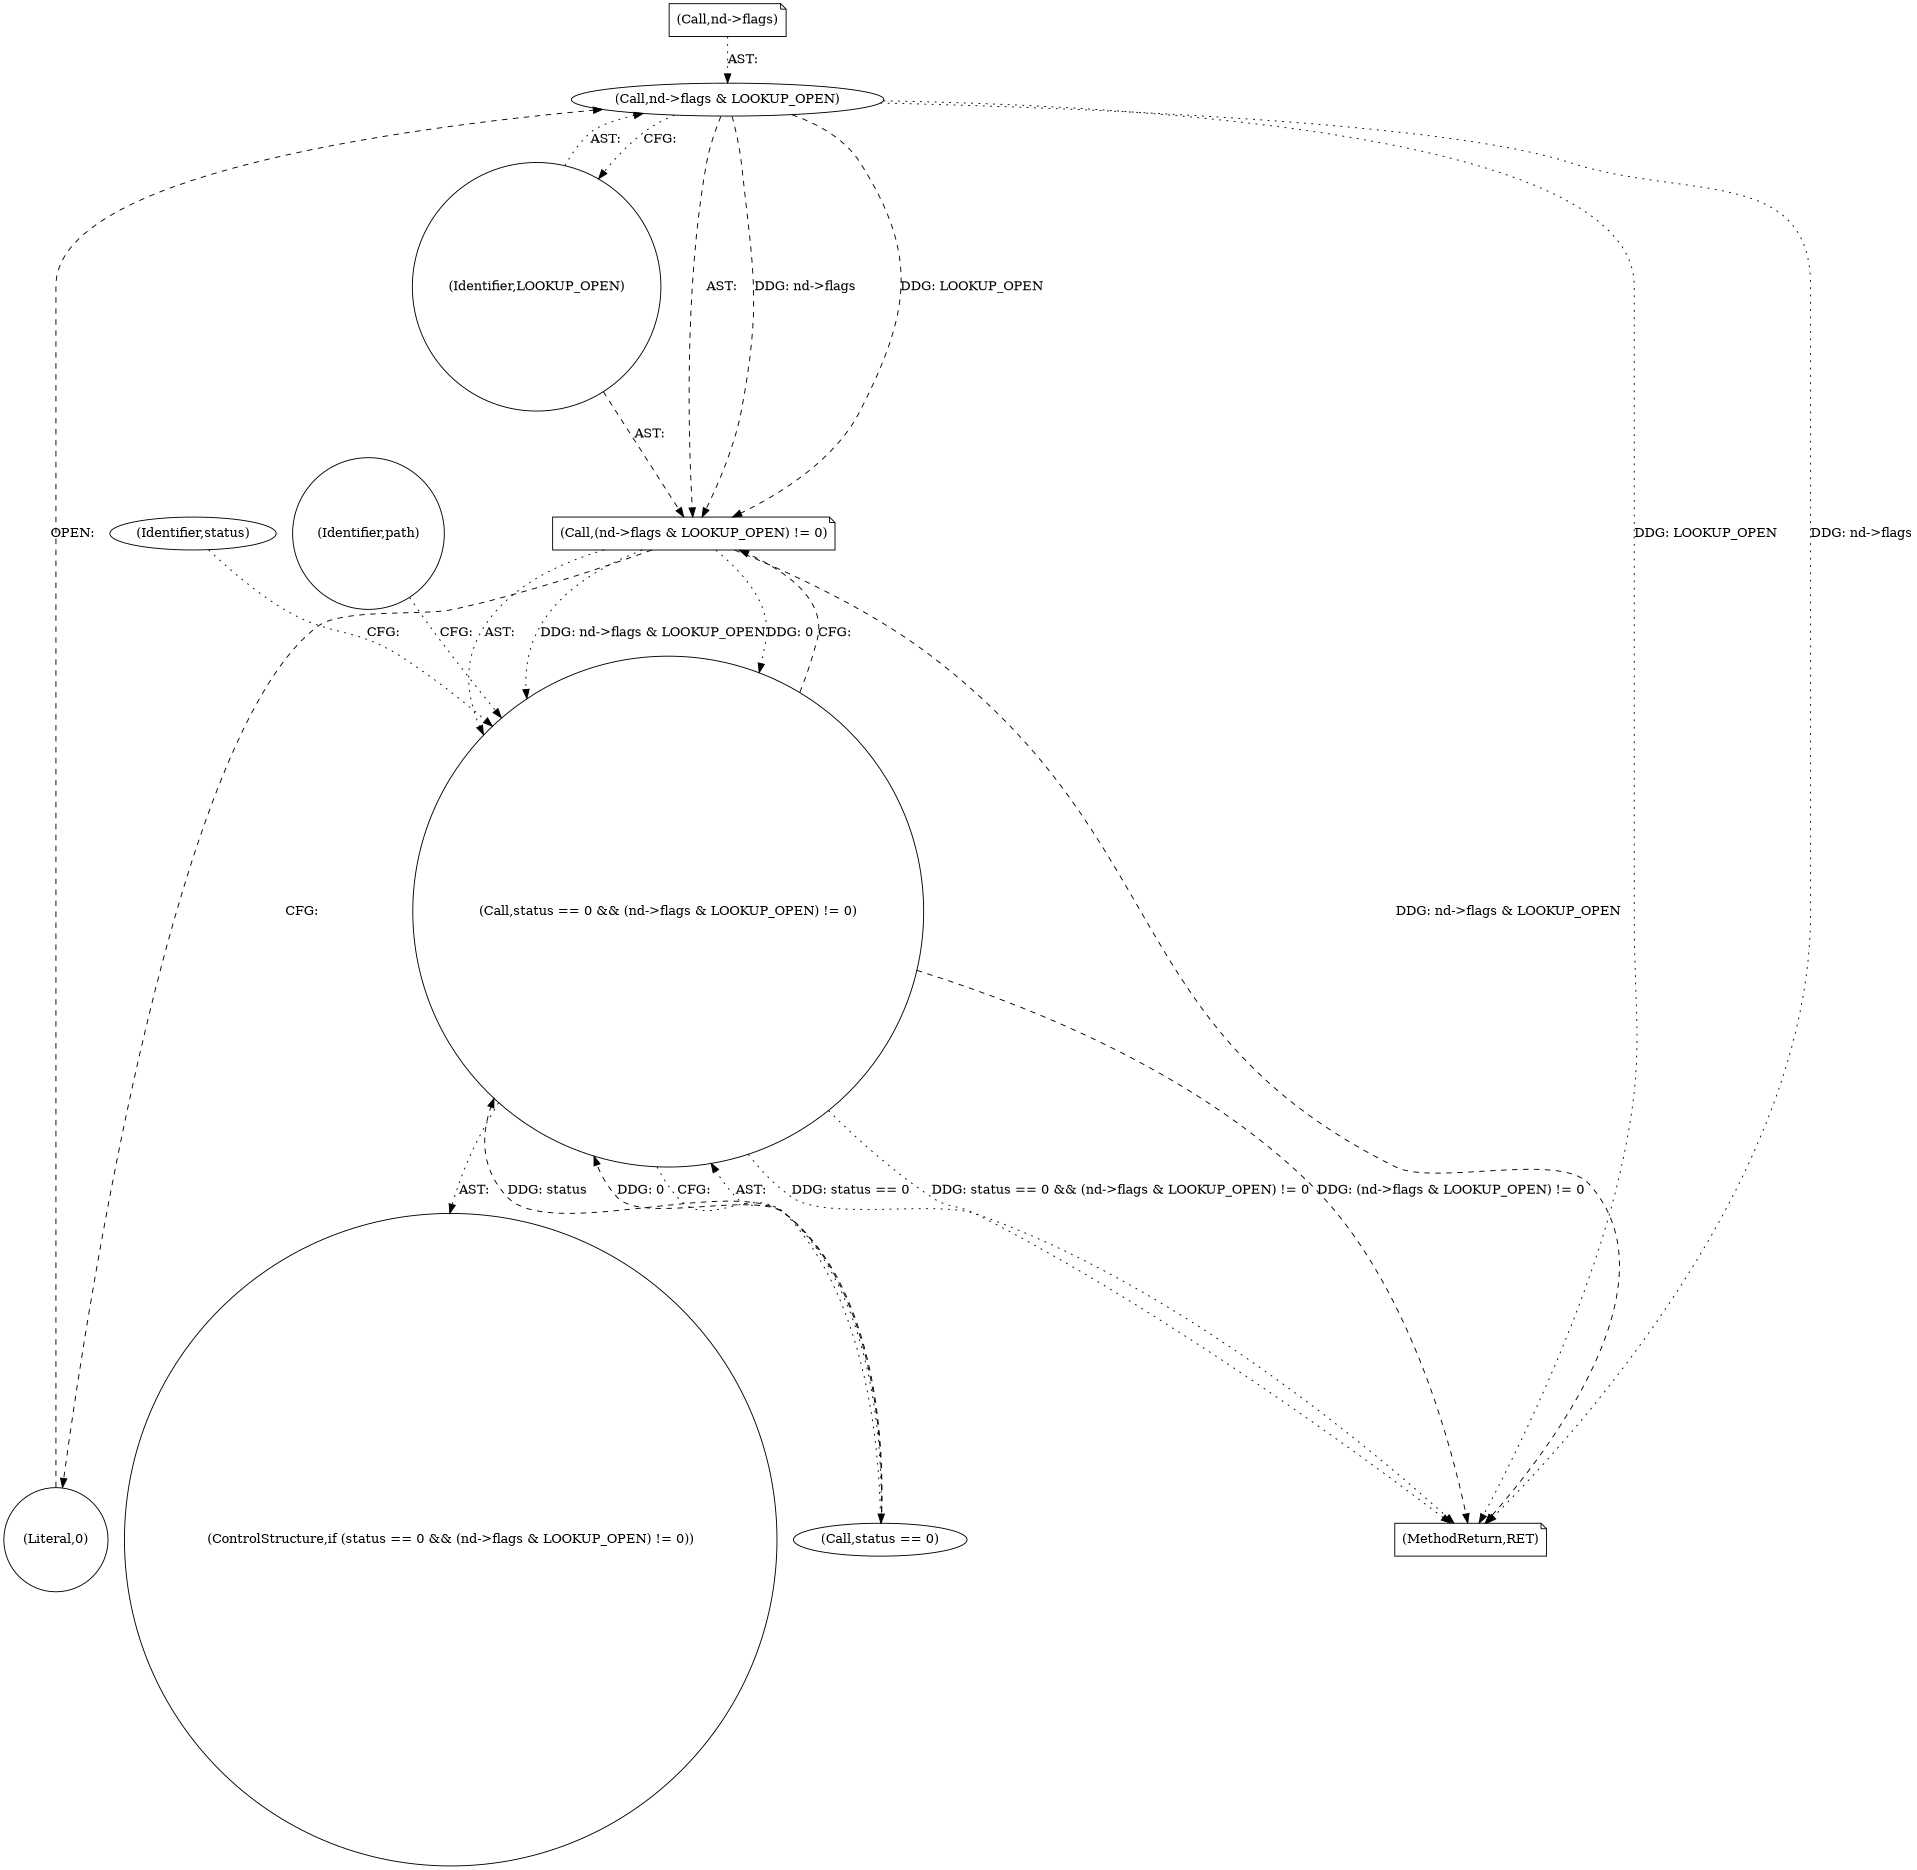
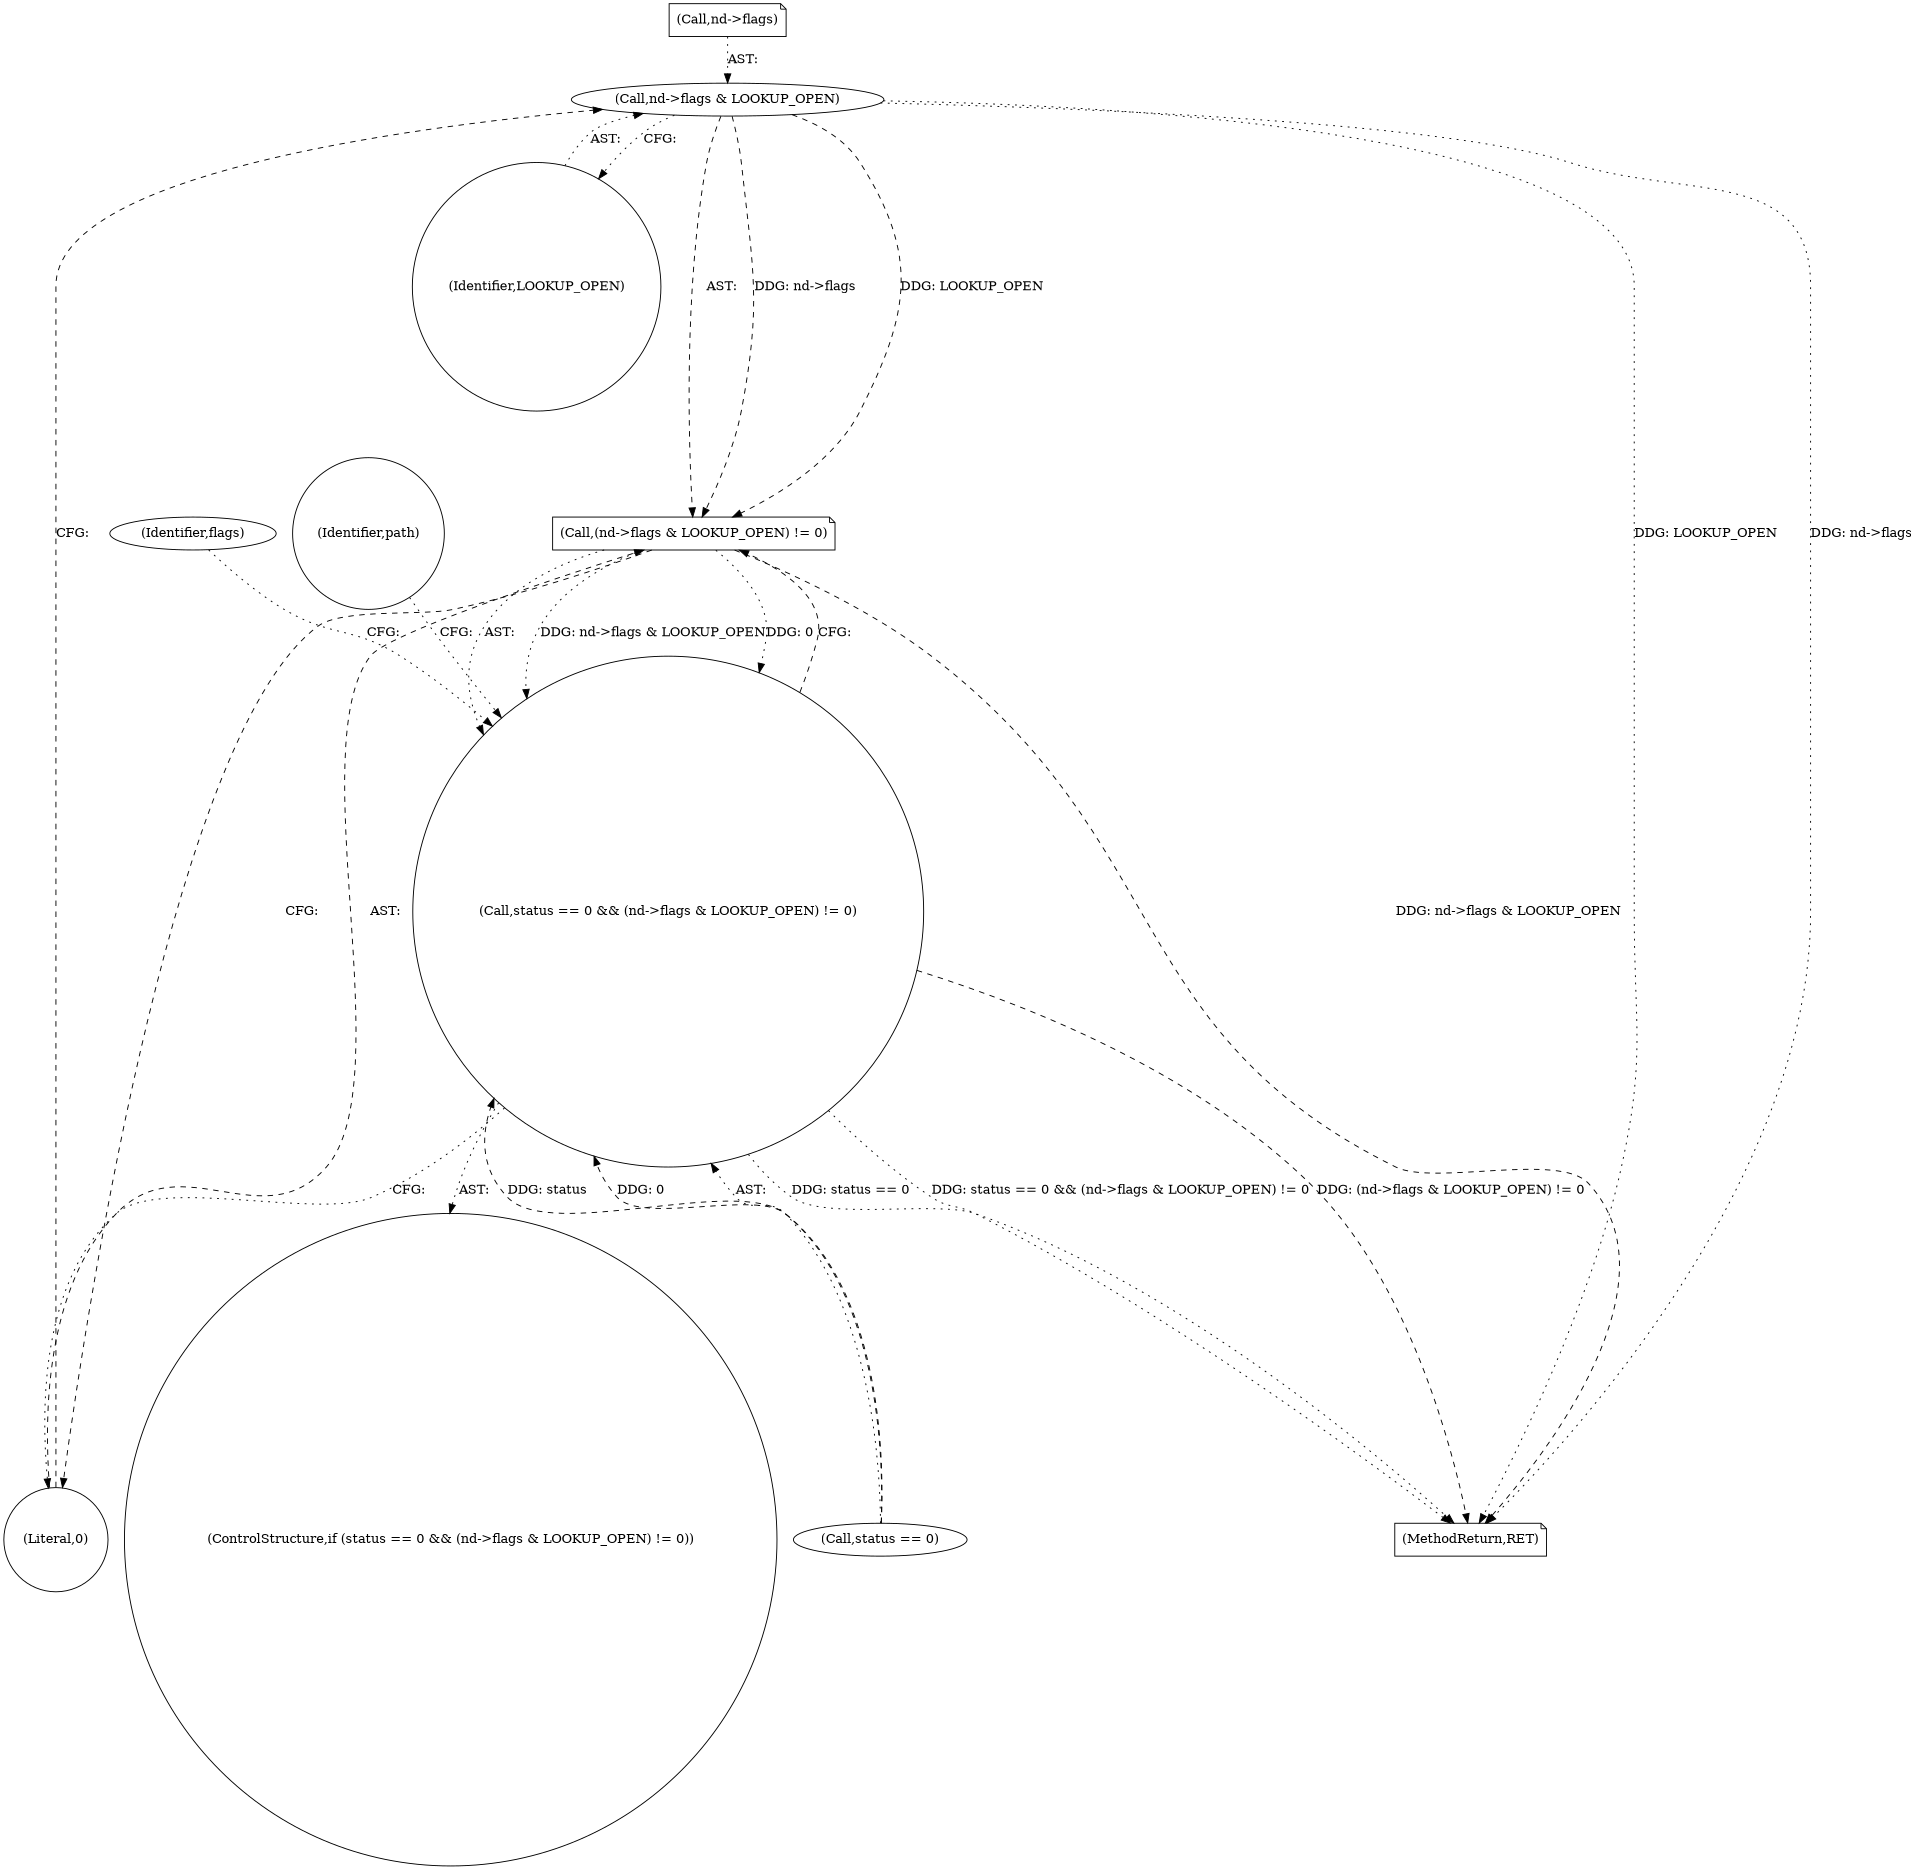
edge "(Identifier,LOOKUP_OPEN)" -> "(Call,(nd->flags & LOOKUP_OPEN) != 0)": now "(Literal,0)" -> "(Call,(nd->flags & LOOKUP_OPEN) != 0)"
edge "(Literal,0)" -> "(Call,nd->flags & LOOKUP_OPEN)": label "OPEN: " -> "CFG: "
node "(Identifier,status)": label "(Identifier,status)" -> "(Identifier,flags)"
edge "(Call,status == 0 && (nd->flags & LOOKUP_OPEN) != 0)" -> "(Call,status == 0)": now "(Call,status == 0 && (nd->flags & LOOKUP_OPEN) != 0)" -> "(Literal,0)"
